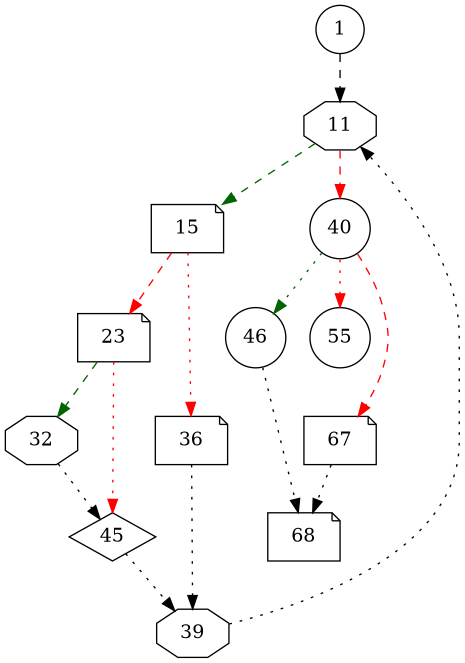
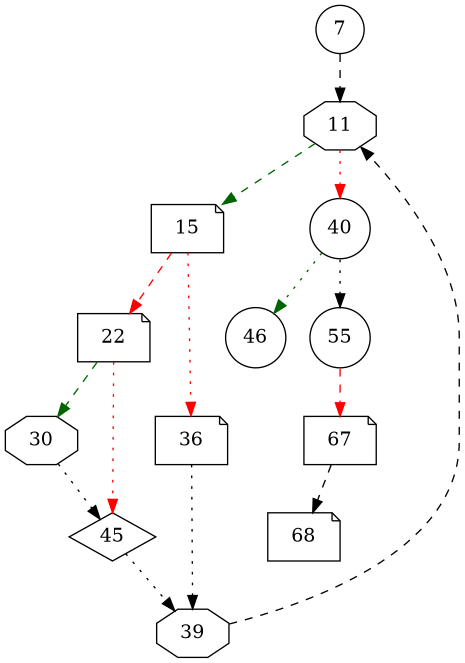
node "1": label "1" -> "7"
edge "11" -> "40": style dashed -> dotted
edge "40" -> "55": color red -> black
edge "40" -> "67": now "55" -> "67"
node "23": label "23" -> "22"
edge "46" -> "68": removed
node "32": label "32" -> "30"
edge "39" -> "11": style dotted -> dashed
edge "67" -> "68": style dotted -> dashed
